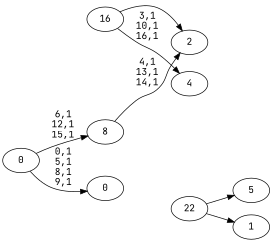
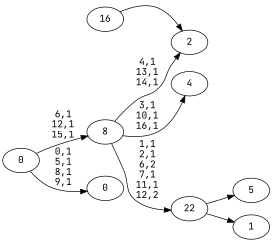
edge "16" -> "4": now "8" -> "4"
edge "8" -> "22": added, label "1,1 2,1 6,2 7,1 11,1 12,2"
